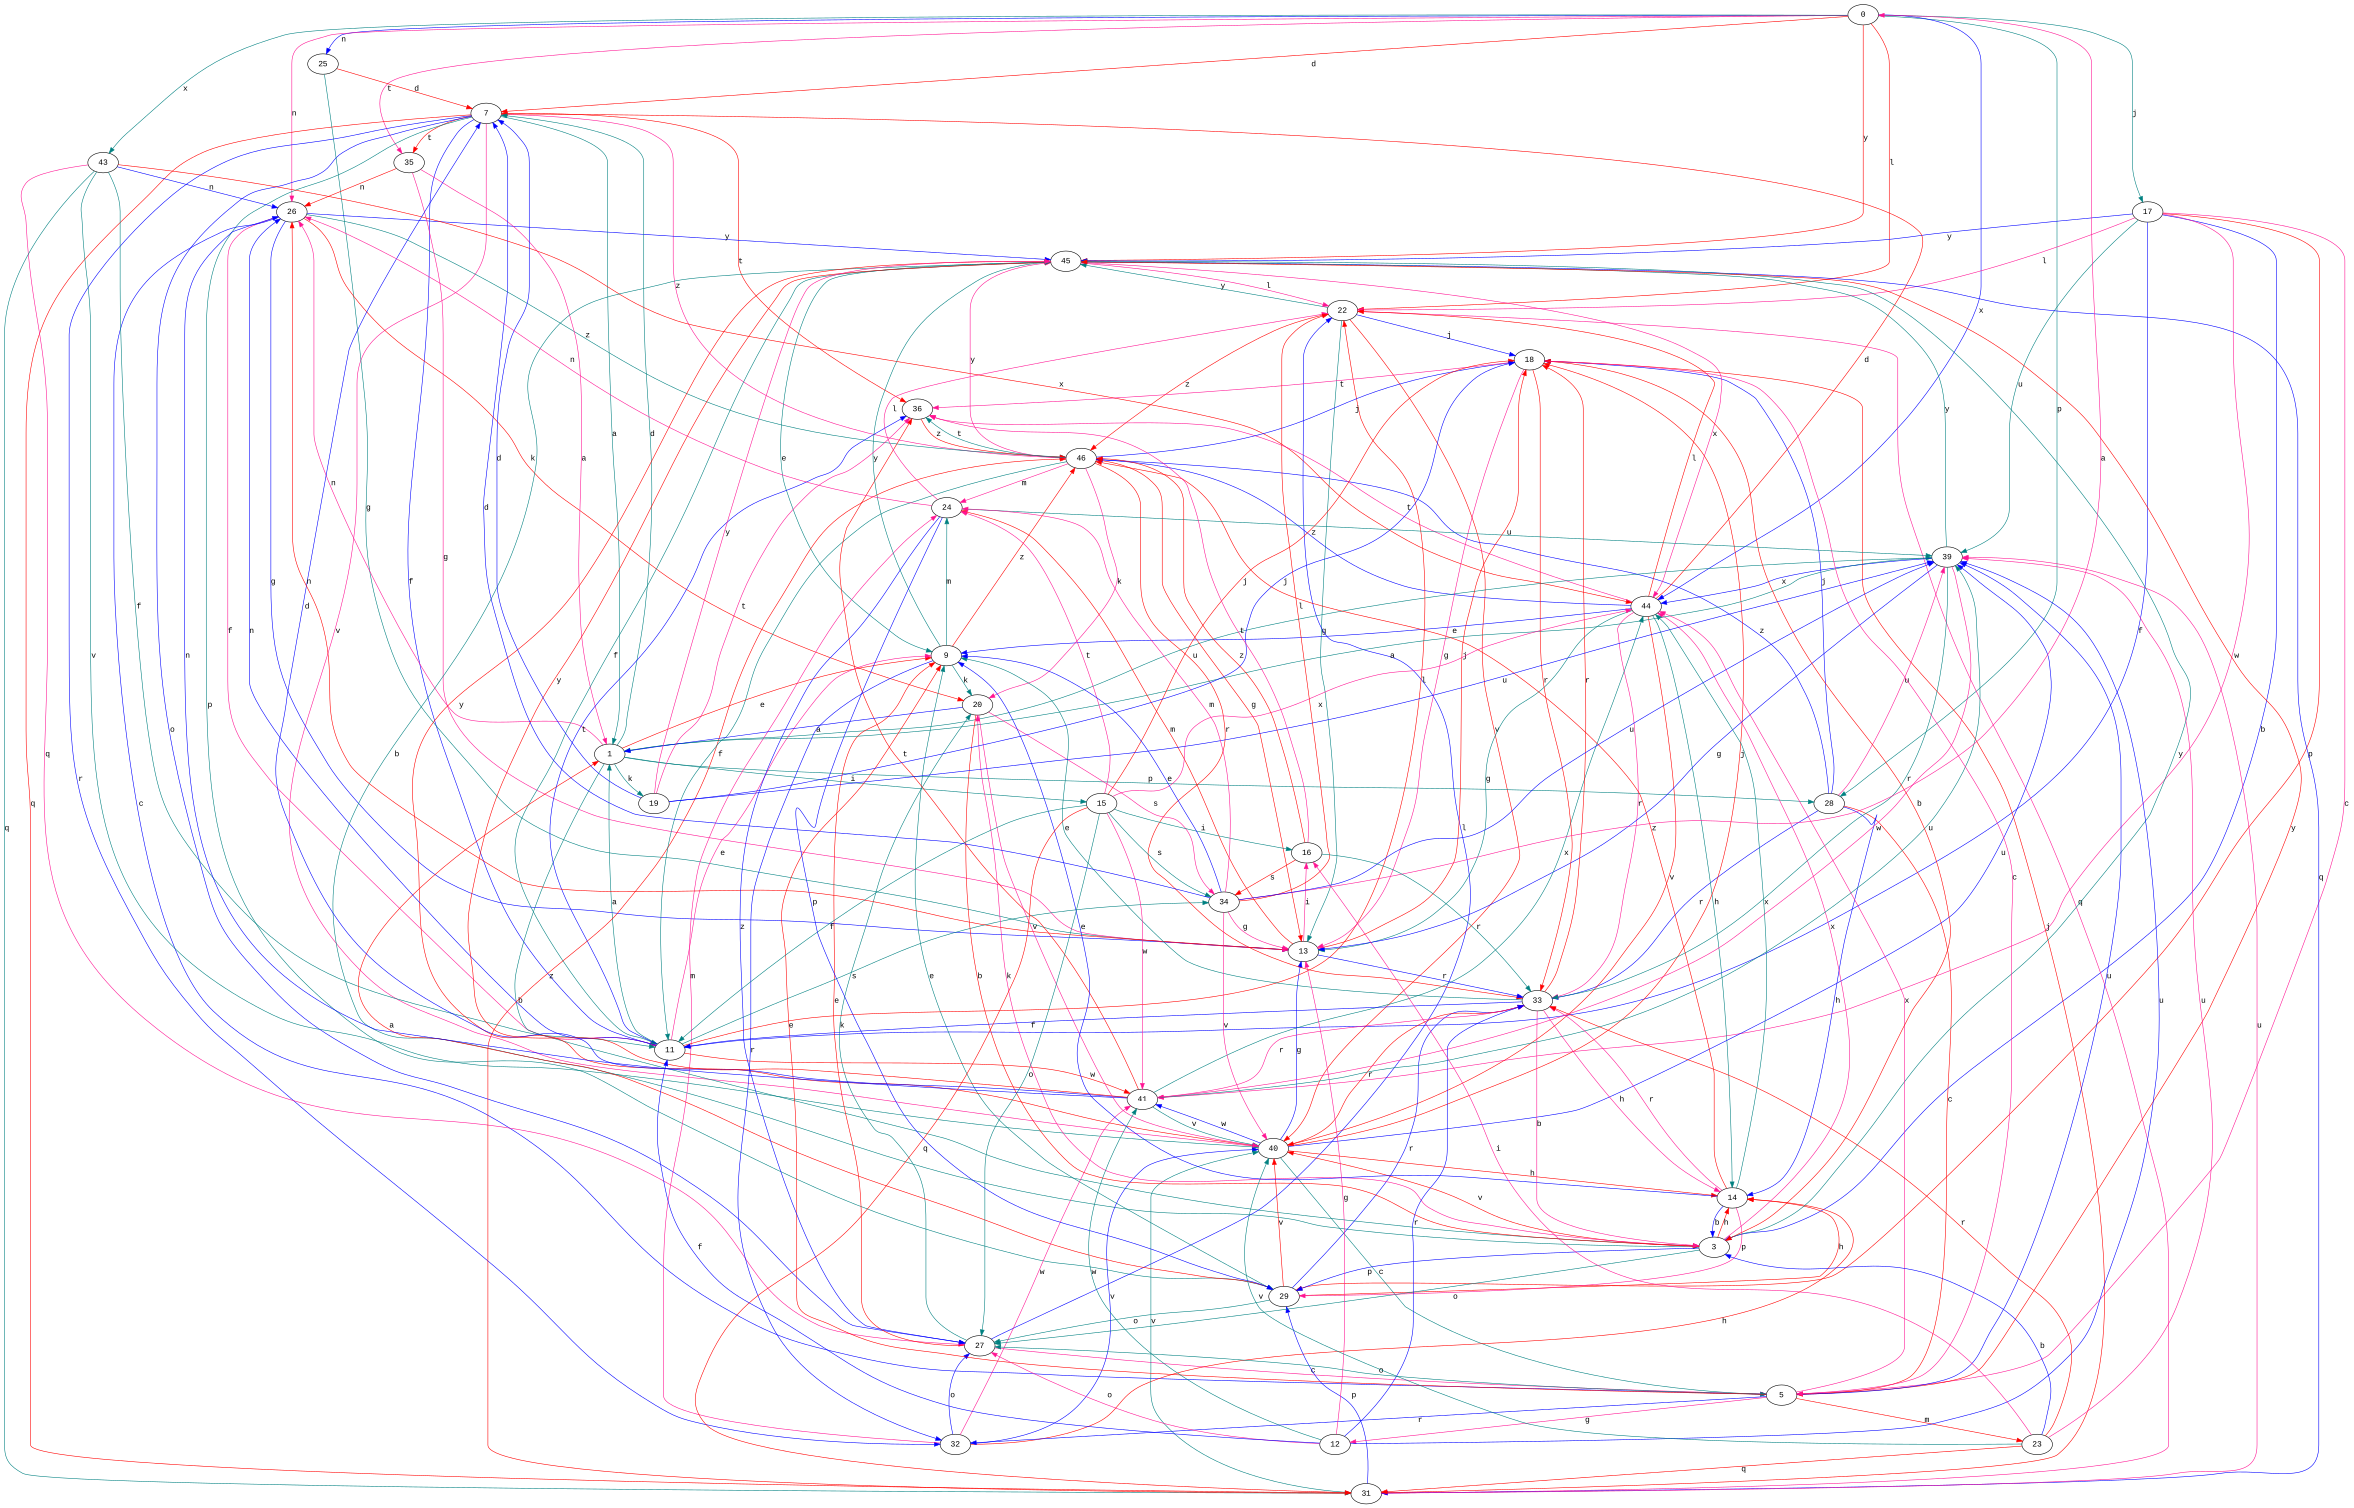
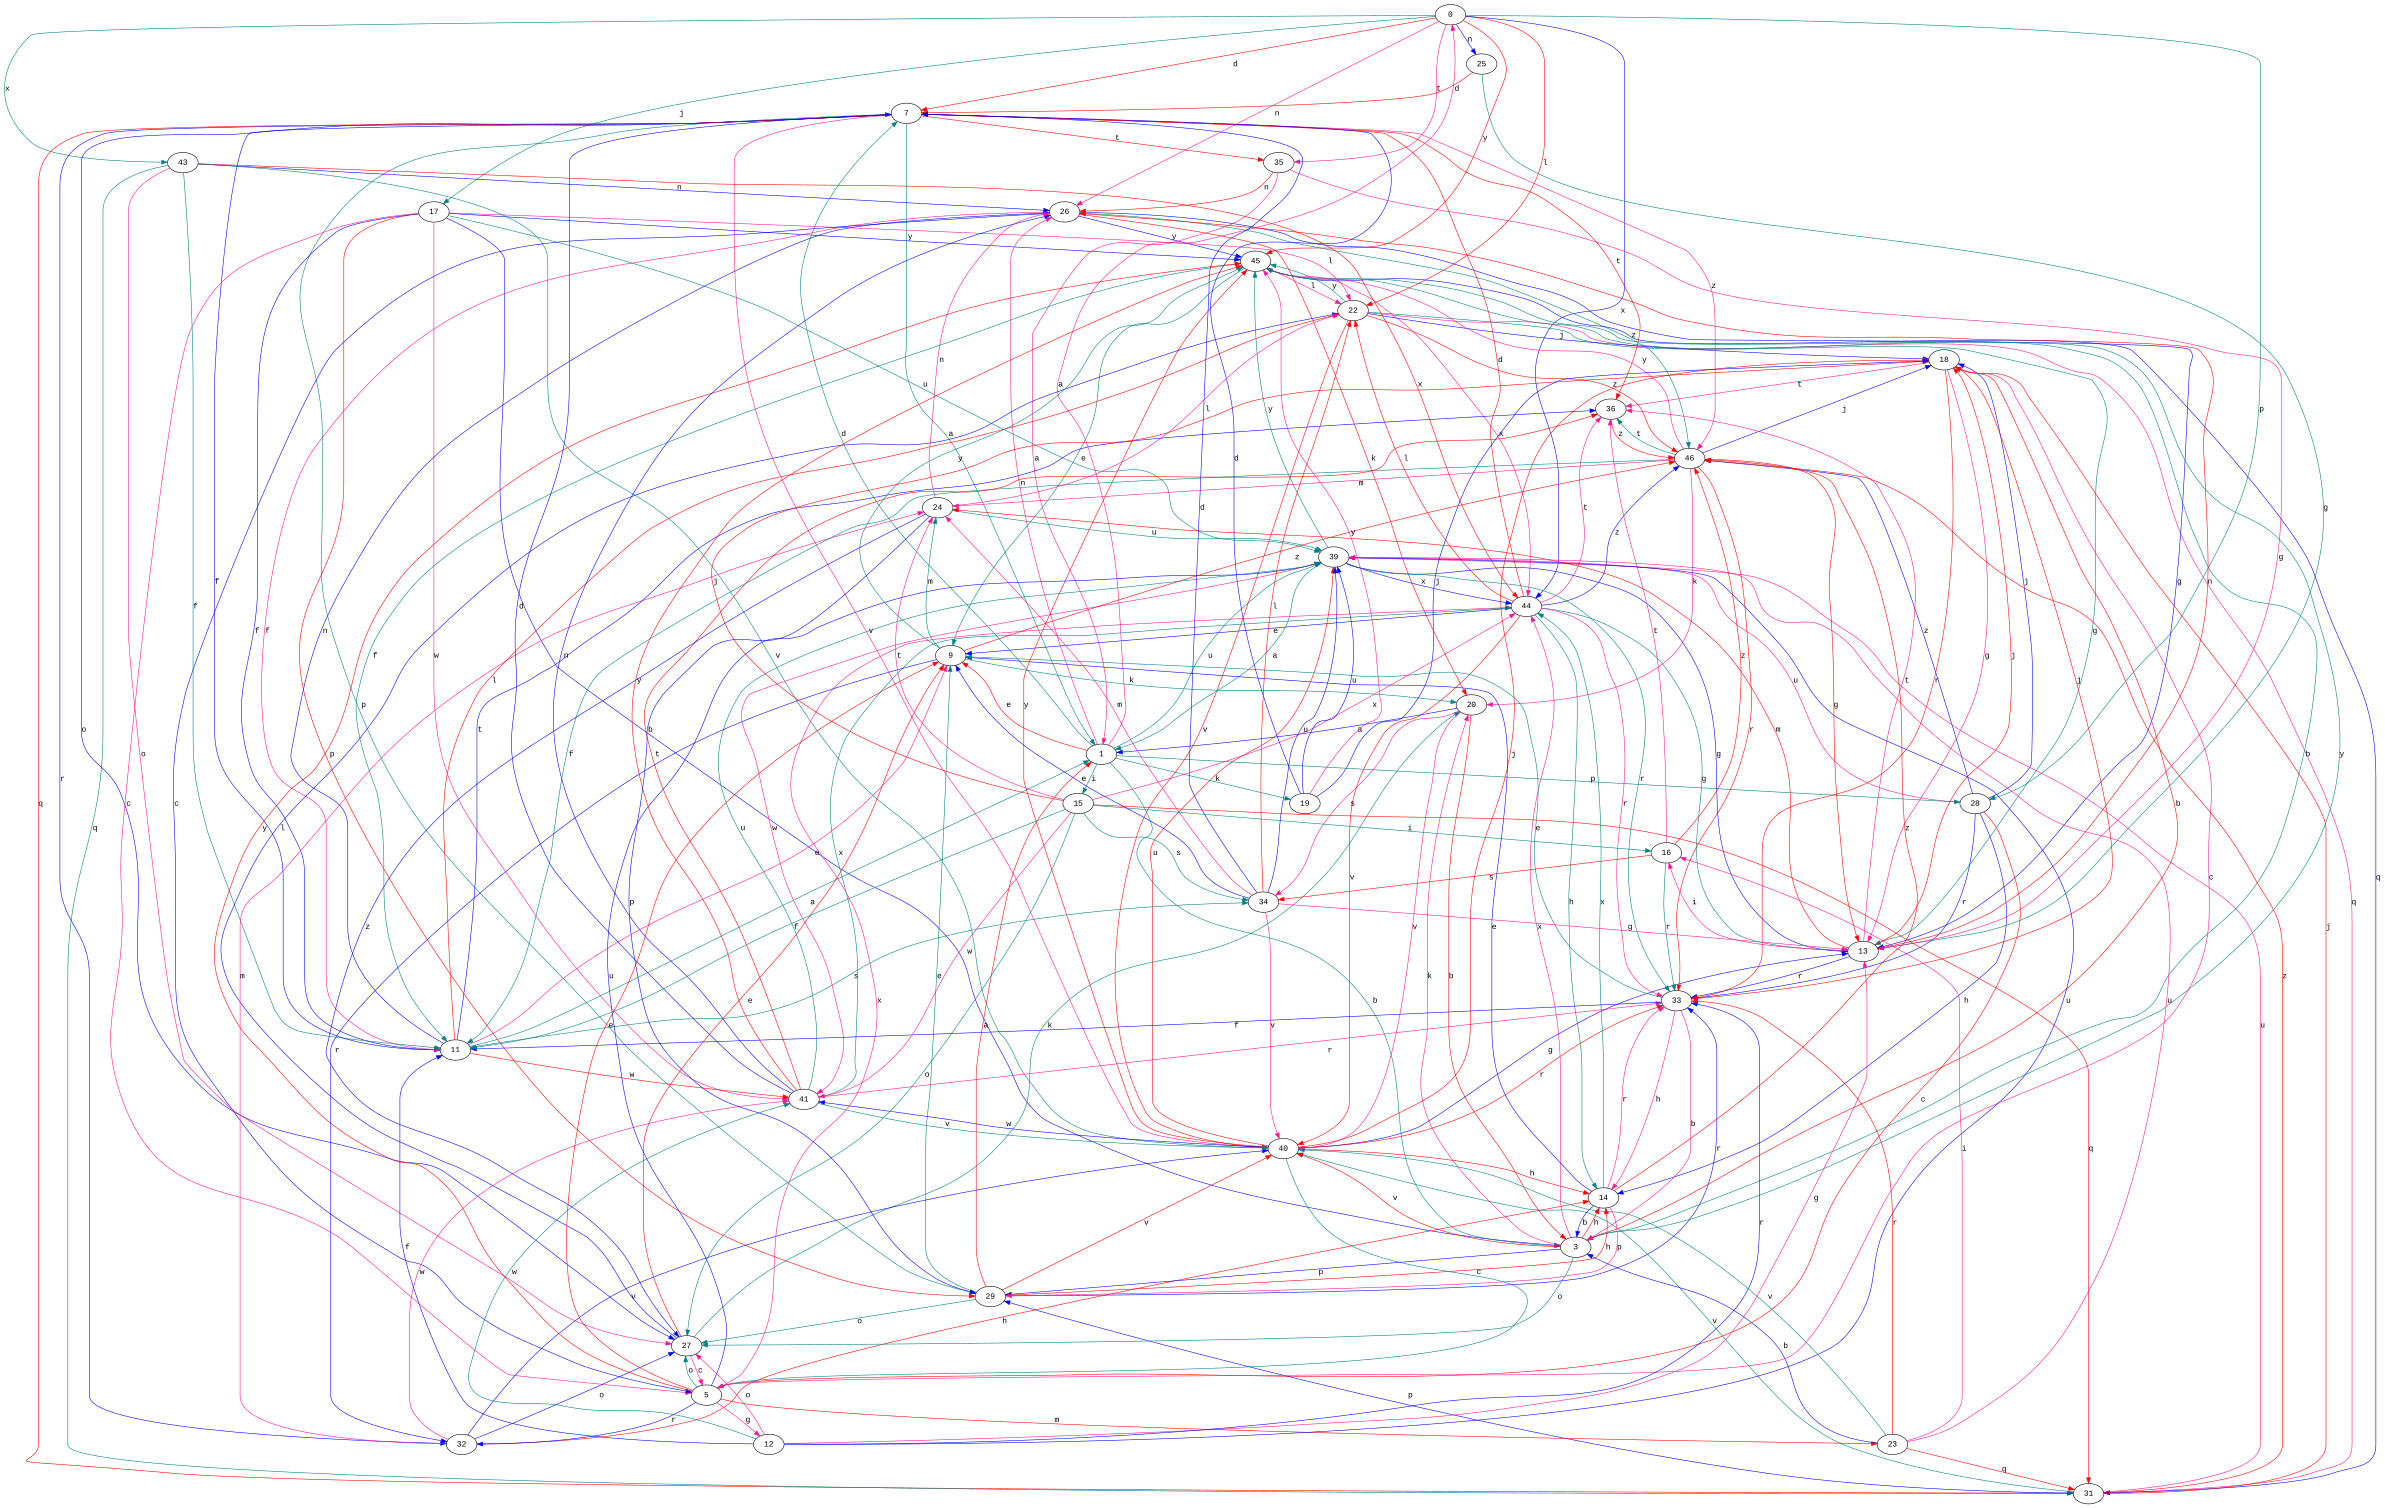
edge "19" -> "36": now "13" -> "36"
edge "34" -> "0": now "1" -> "0"
edge "33" -> "18": label "r" -> "j"
edge "43" -> "27": label "q" -> "o"
edge "40" -> "39": color blue -> red
